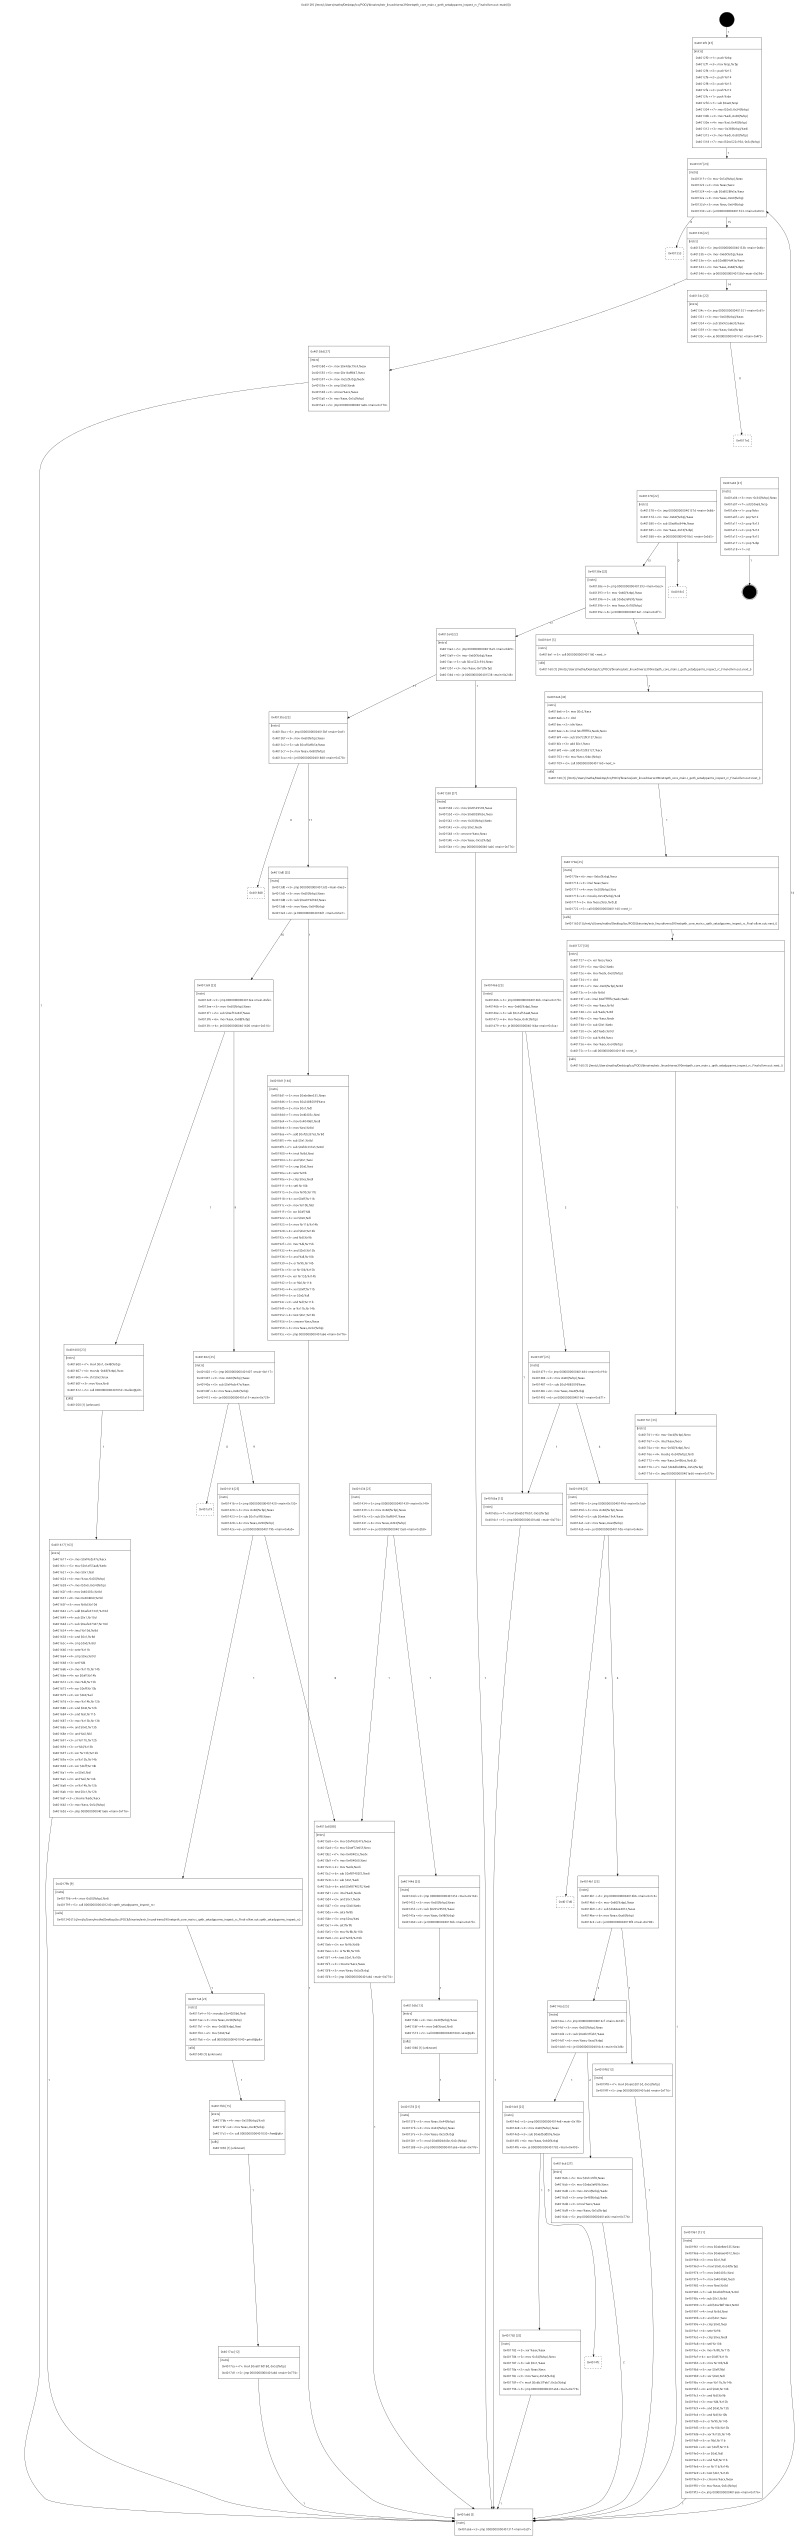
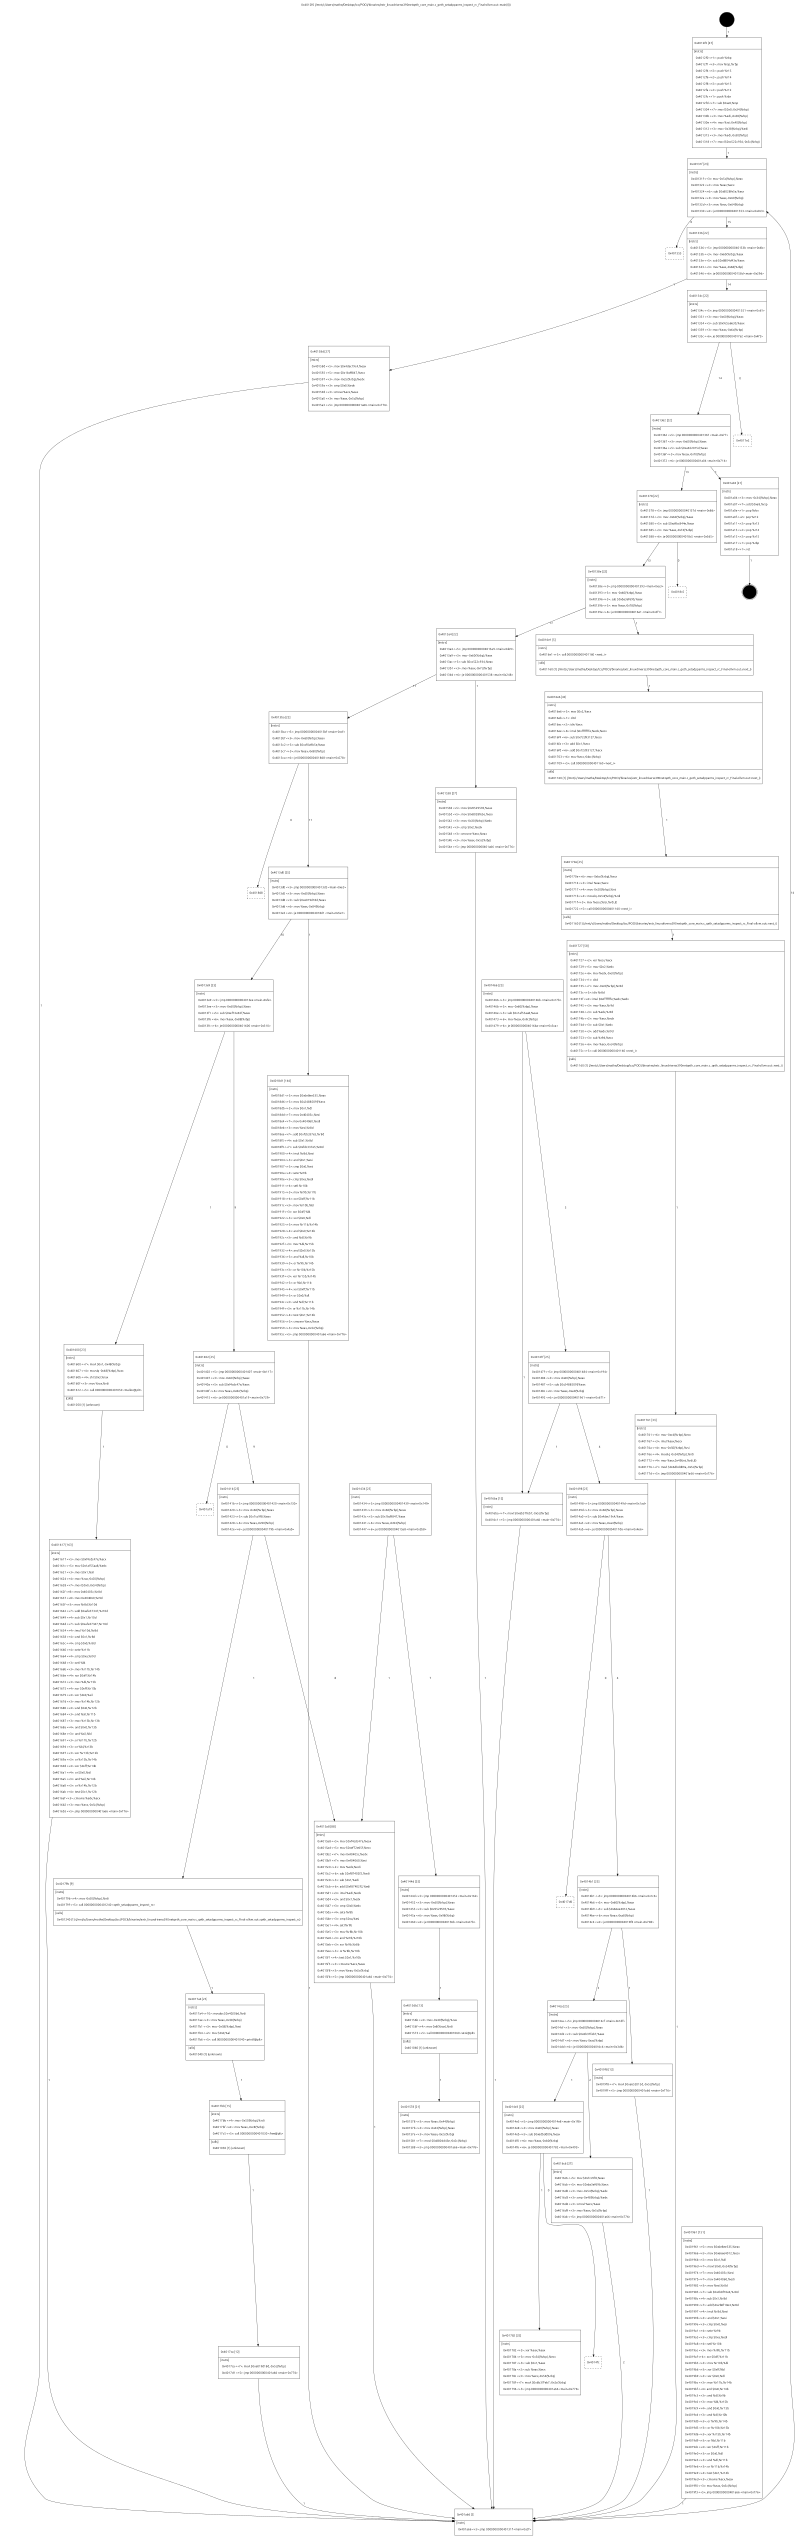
node "0x401362 [22]": added
edge "0x401782 [25]" -> "0x401a66 [5]": removed, label "1"
